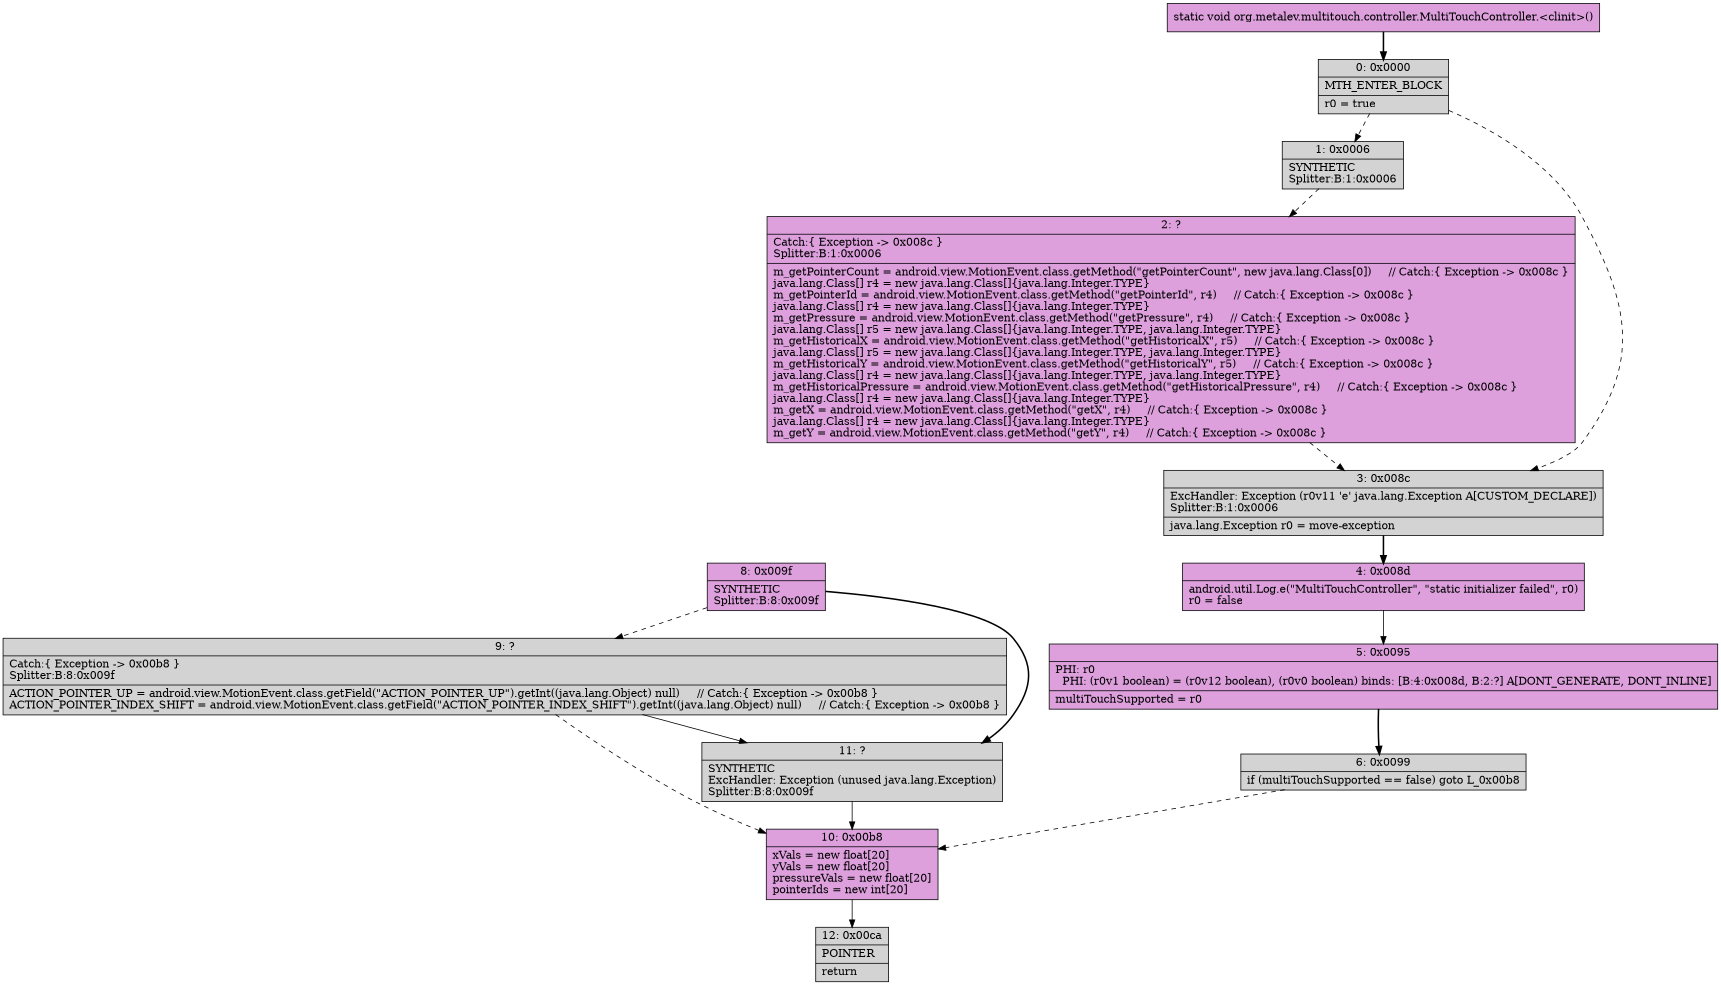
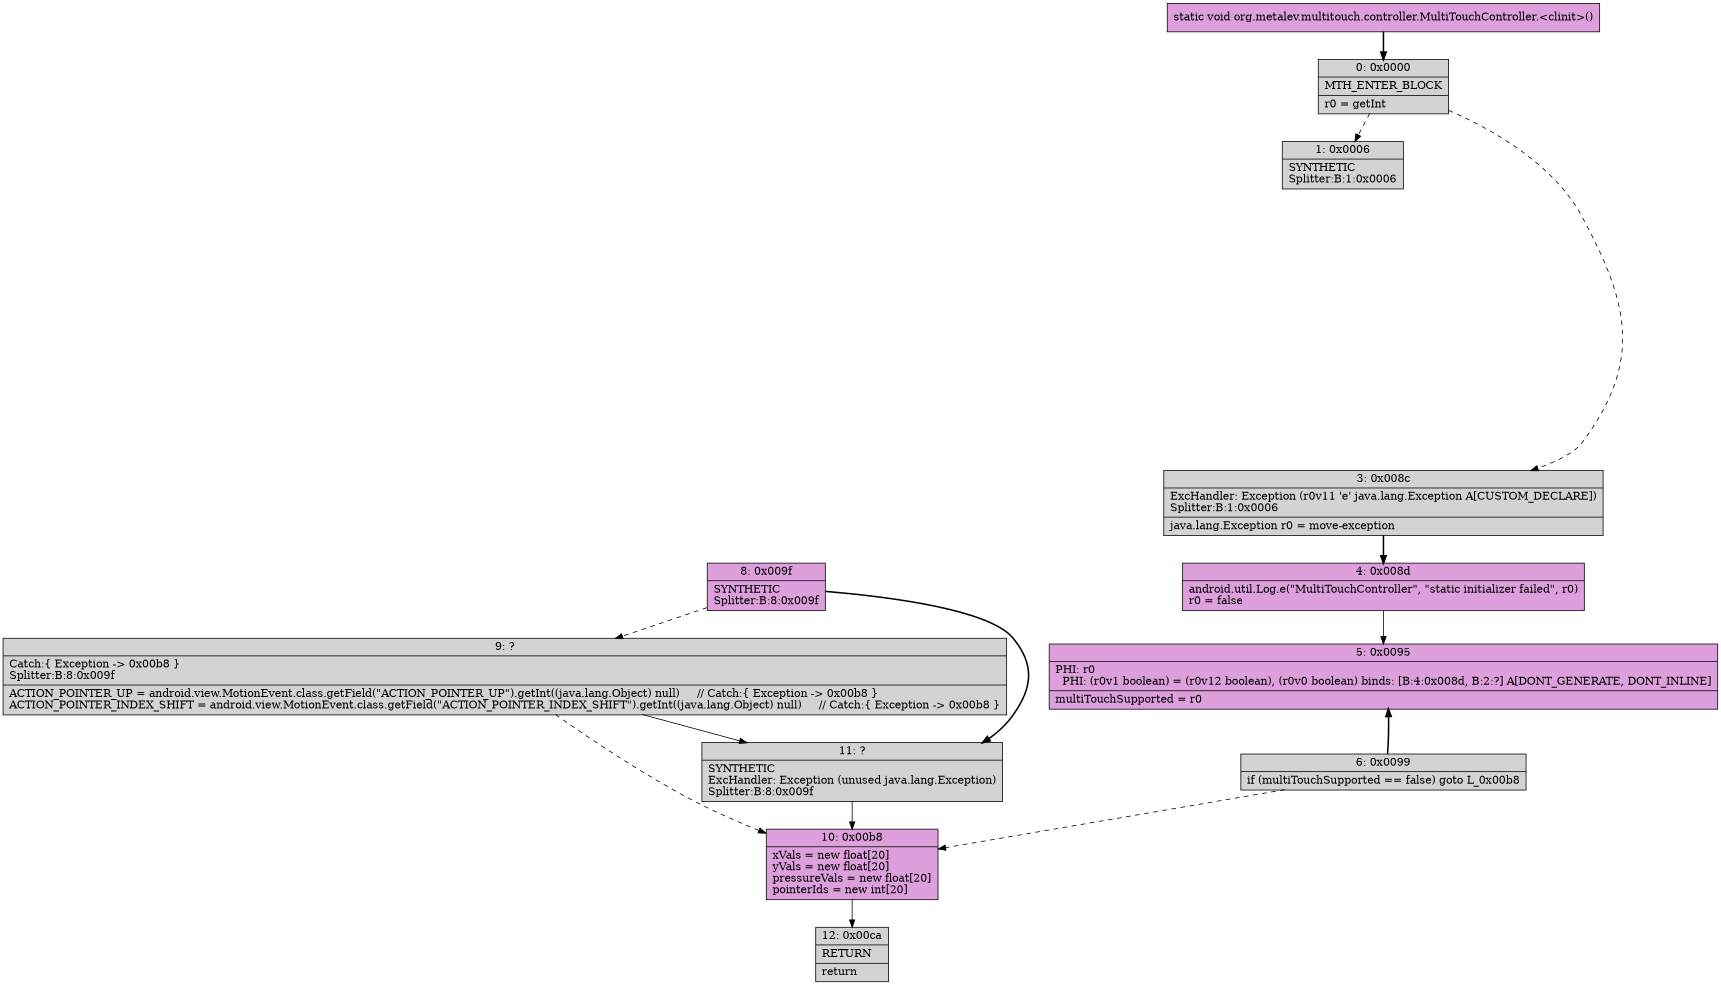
node "0: 0x0000": text "r0 = true" -> "r0 = getInt"
node "2: ?": removed
edge "5: 0x0095" -> "6: 0x0099": reversed
node "12: 0x00ca": text "POINTER" -> "RETURN"
